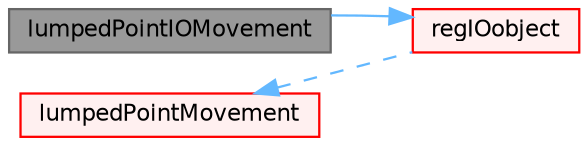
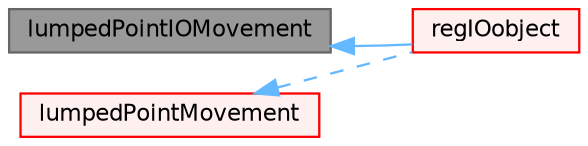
edge "lumpedPointIOMovement" -> "regIOobject": reversed
